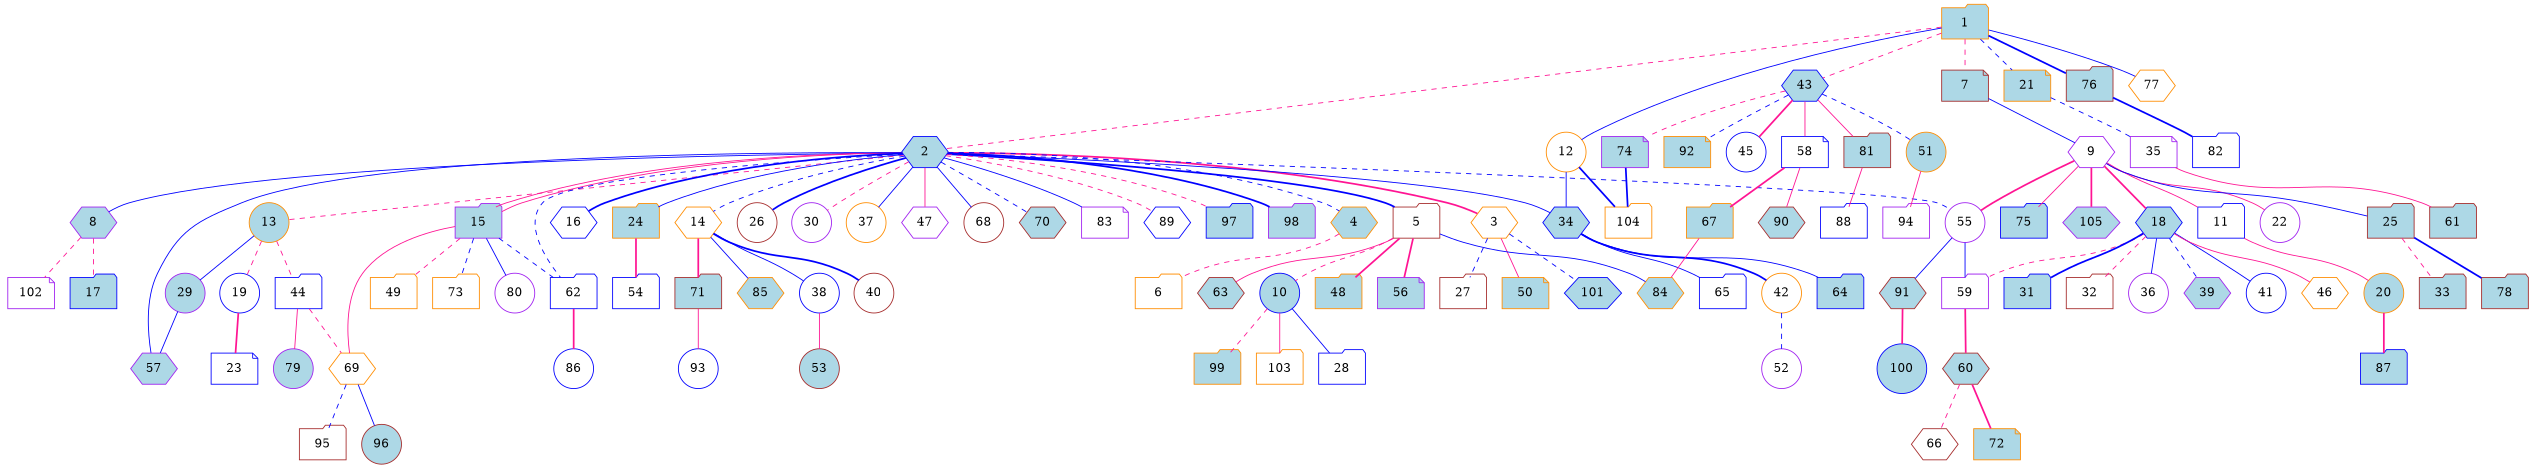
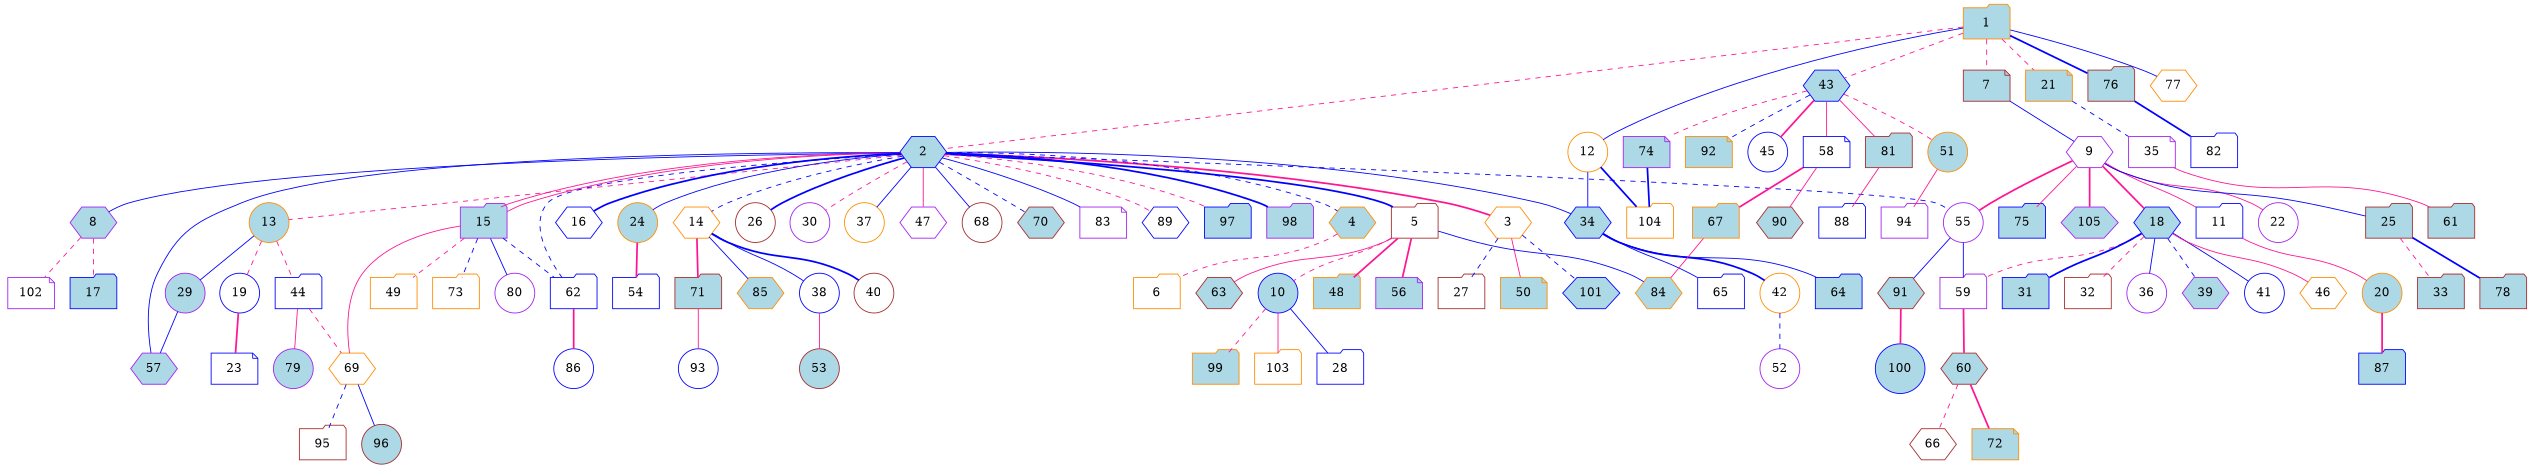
edge "1" -- "21": color blue -> deeppink
edge "43" -- "51": color blue -> deeppink
node "24": shape folder -> circle
